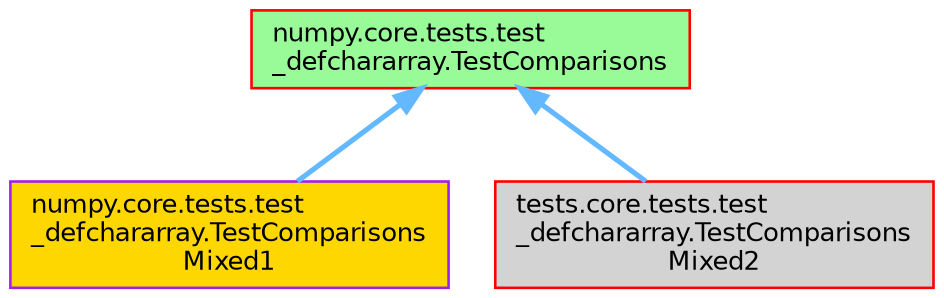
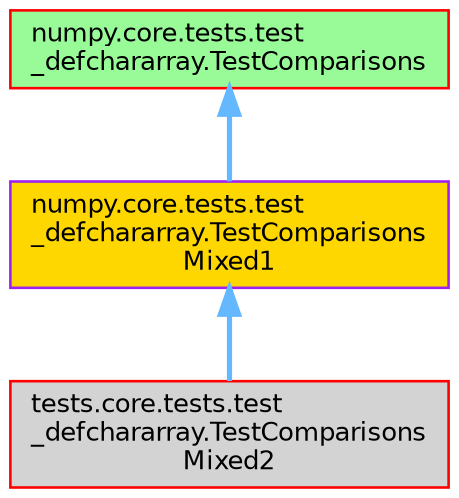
edge "tests.core.tests.test _defchararray.TestComparisons Mixed2" -> "numpy.core.tests.test _defchararray.TestComparisons": now "tests.core.tests.test _defchararray.TestComparisons Mixed2" -> "numpy.core.tests.test _defchararray.TestComparisons Mixed1"
